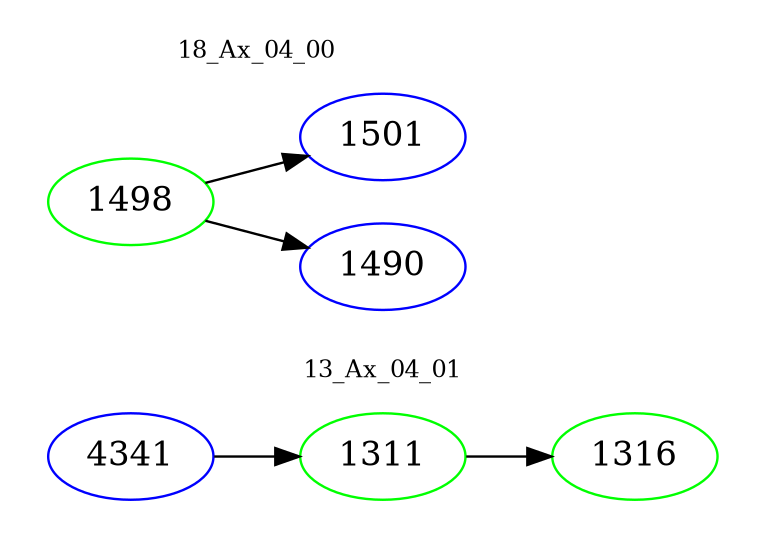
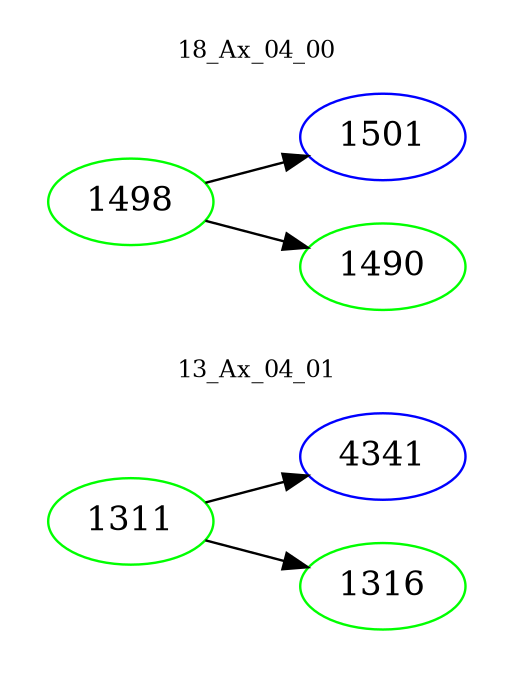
node "1490": color blue -> green
edge "4341" -> "1311": reversed
